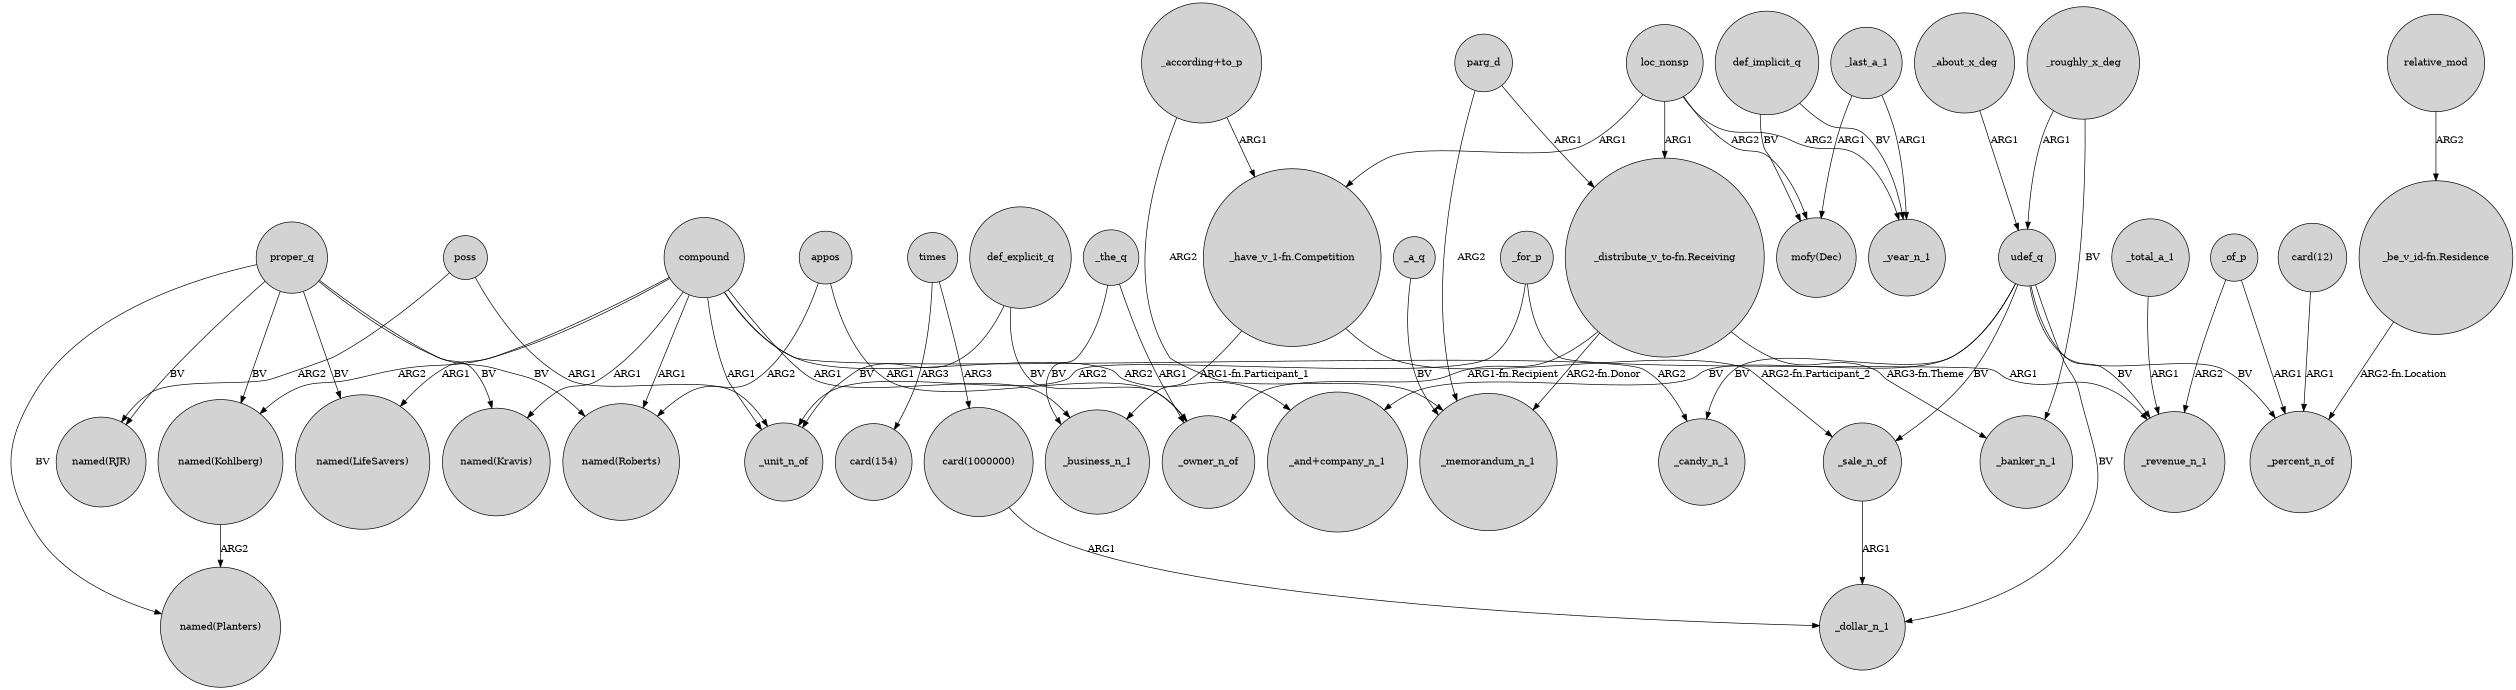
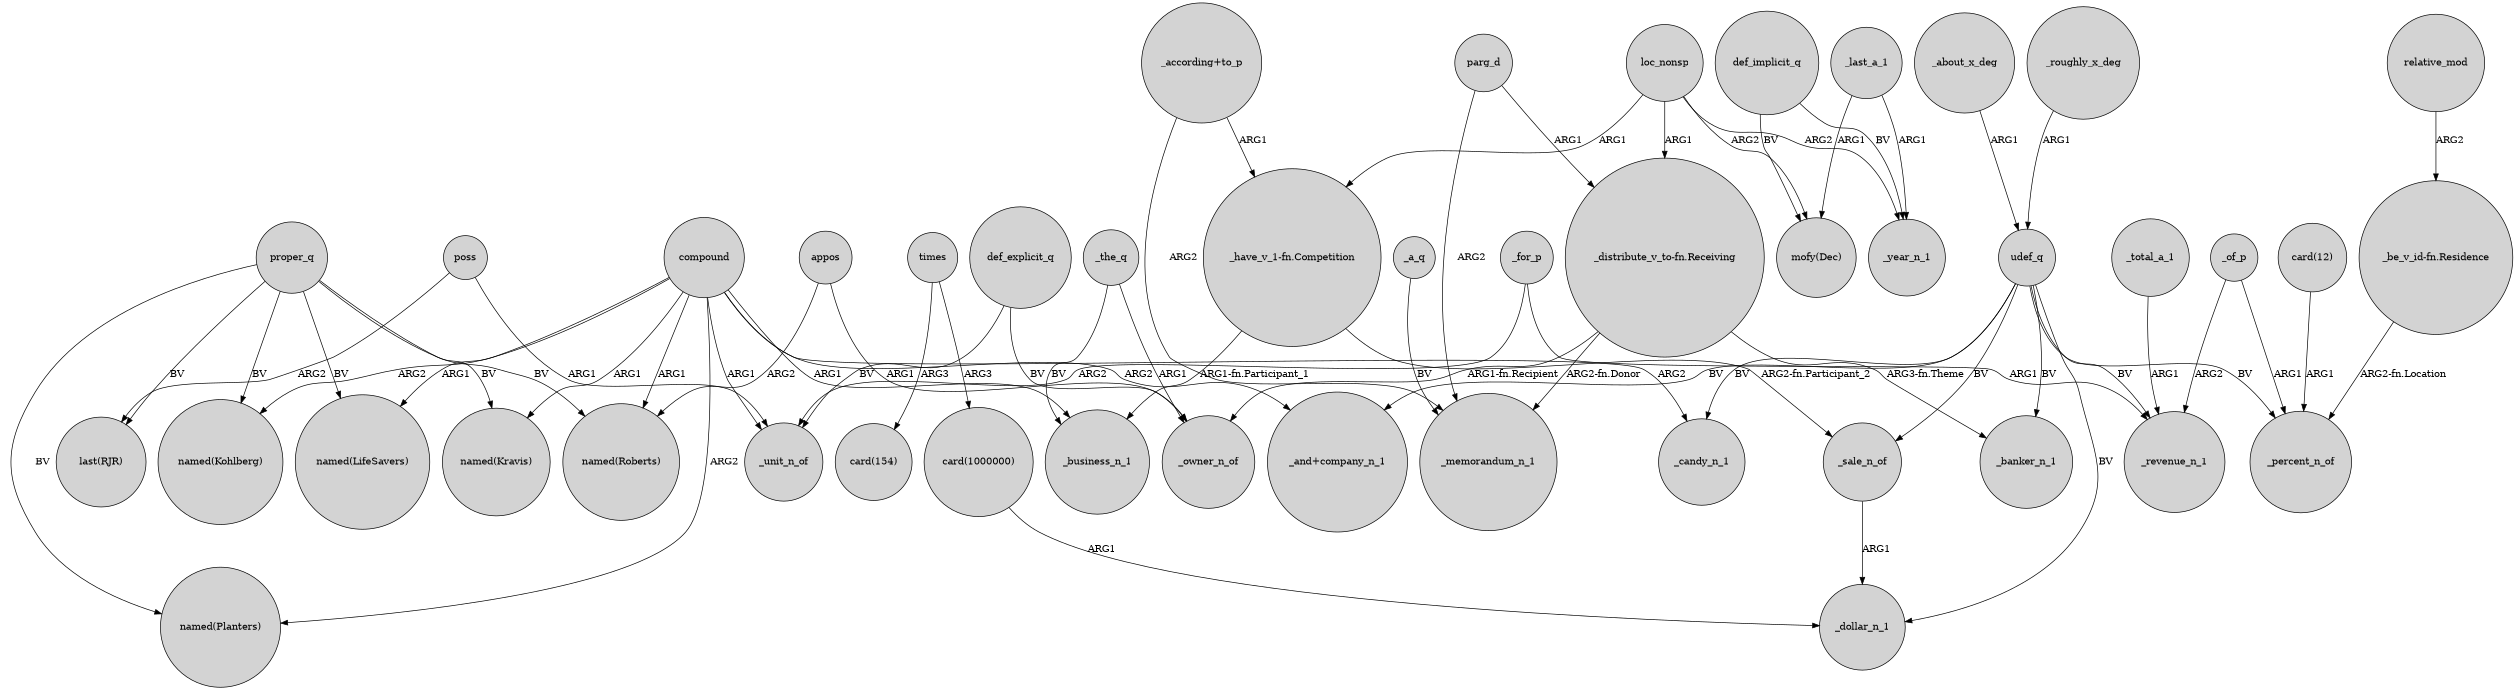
edge "_roughly_x_deg" -> "_banker_n_1": now "udef_q" -> "_banker_n_1"
node "named(RJR)": label "named(RJR)" -> "last(RJR)"
edge "named(Kohlberg)" -> "named(Planters)": now "compound" -> "named(Planters)"
